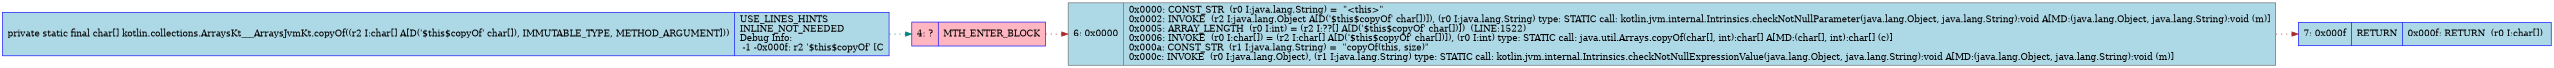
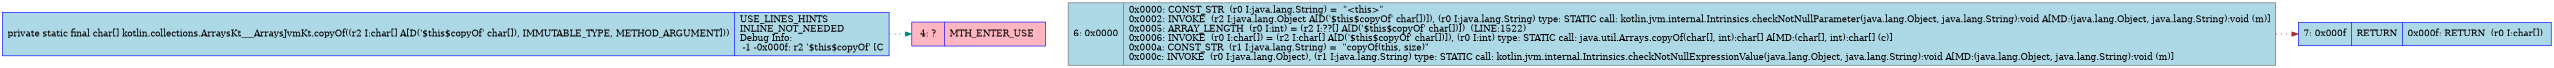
node "4: ?": text "MTH_ENTER_BLOCK" -> "MTH_ENTER_USE"
edge "4: ?" -> "6: 0x0000": removed
